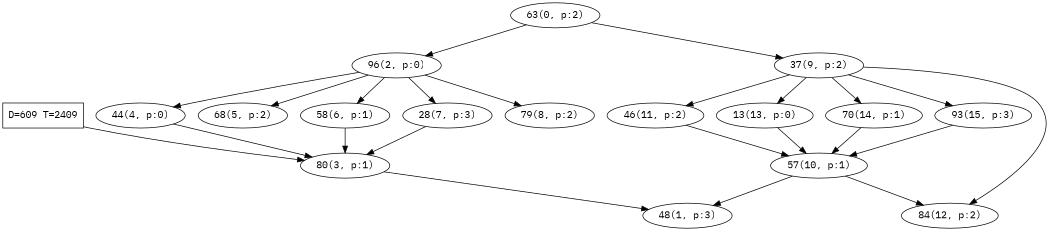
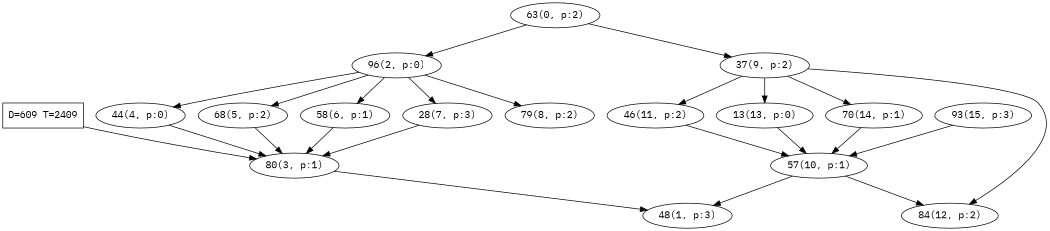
edge "37(9, p:2)" -> "93(15, p:3)": removed
edge "68(5, p:2)" -> "80(3, p:1)": added
